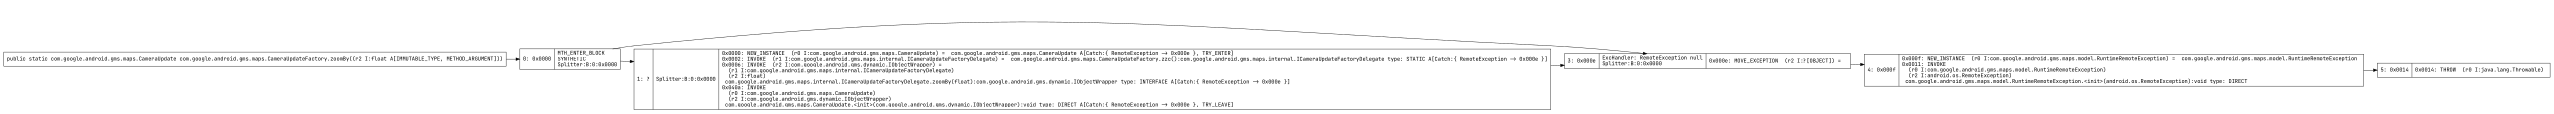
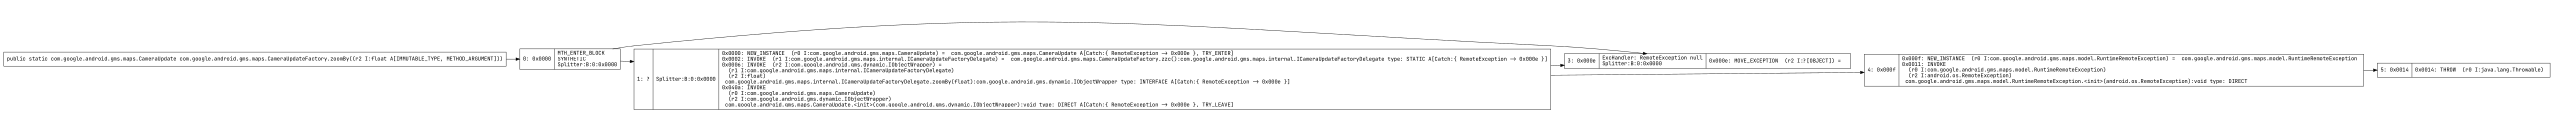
edge "3: 0x000e" -> "4: 0x000f": now "1: ?" -> "4: 0x000f"
